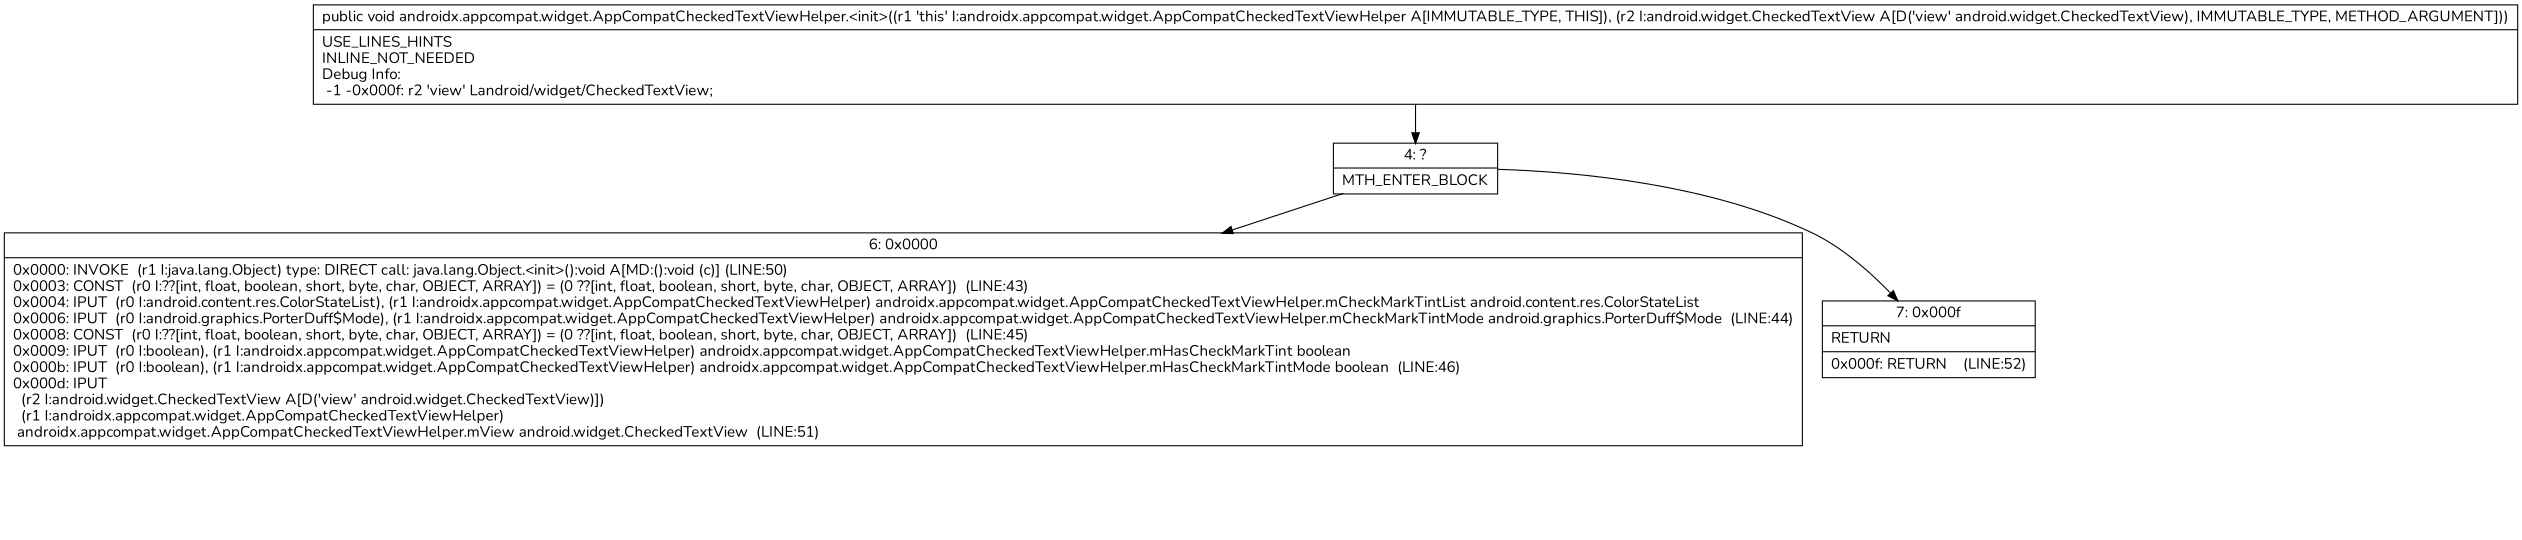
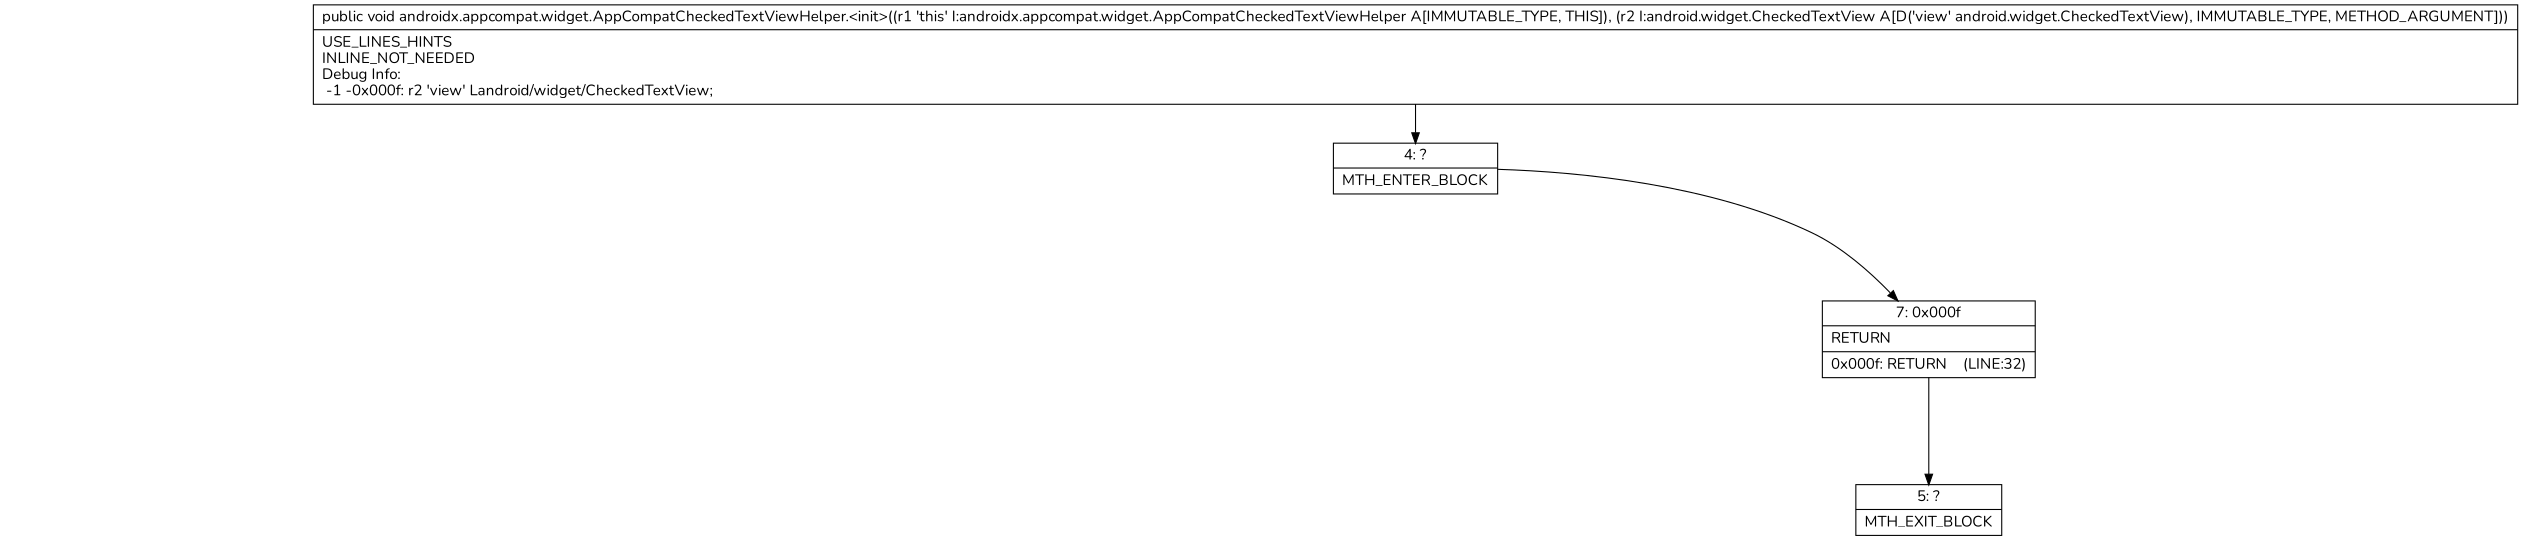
node "6: 0x0000": removed
node "7: 0x000f": text "0x000f: RETURN    (LINE:52)" -> "0x000f: RETURN    (LINE:32)"
node "5: ?": added
